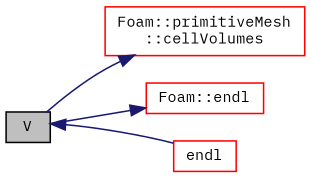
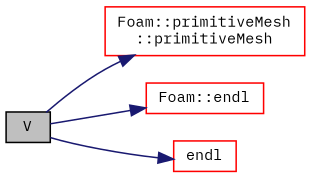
node "Foam::primitiveMesh ::cellVolumes": label "Foam::primitiveMesh ::cellVolumes" -> "Foam::primitiveMesh ::primitiveMesh"
edge "endl" -> "V": reversed
